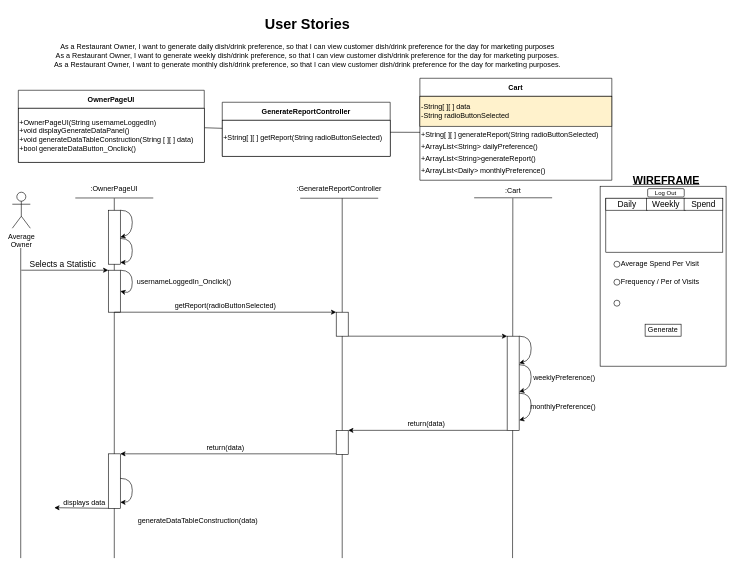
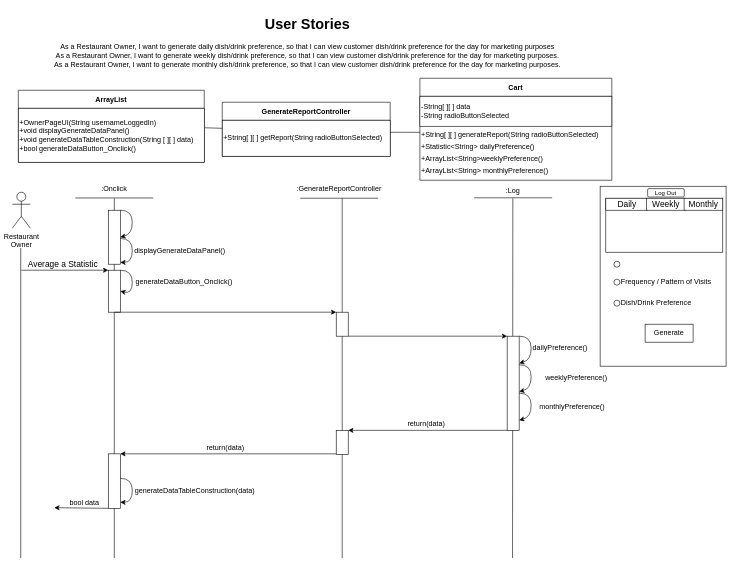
node "OwnerPageUI": label "OwnerPageUI" -> "ArrayList"
node "-String[ ][ ] data -String radioButtonSelected": fillcolor #fff2cc -> #ffffff
node "+ArrayList<String> dailyPreference()": label "+ArrayList<String> dailyPreference()" -> "+Statistic<String> dailyPreference()"
node "+ArrayList<String>generateReport()": label "+ArrayList<String>generateReport()" -> "+ArrayList<String>weeklyPreference()"
node "+ArrayList<Daily> monthlyPreference()": label "+ArrayList<Daily> monthlyPreference()" -> "+ArrayList<String> monthlyPreference()"
node "WIREFRAME": removed
node ":OwnerPageUI": label ":OwnerPageUI" -> ":Onclick"
node ":Cart": label ":Cart" -> ":Log"
node "Spend": label "Spend" -> "Monthly"
node "Average Owner": label "Average Owner" -> "Restaurant Owner"
node "displayGenerateDataPanel()": added
node "Selects a Statistic": label "Selects a Statistic" -> "Average a Statistic"
node "Average Spend Per Visit": removed
node "usernameLoggedIn_Onclick()": label "usernameLoggedIn_Onclick()" -> "generateDataButton_Onclick()"
node "Frequency / Per of Visits": label "Frequency / Per of Visits" -> "Frequency / Pattern of Visits"
node "Dish/Drink Preference": added
node "getReport(radioButtonSelected)": removed
node "Generate": size 36x12 -> 48x18
node "dailyPreference()": added
node "weeklyPreference()": moved (564, 378) -> (576, 378)
node "monthlyPreference()": moved (563, 407) -> (572, 407)
node "displays data": label "displays data" -> "bool data"
node "generateDataTableConstruction(data)": moved (198, 521) -> (195, 491)
